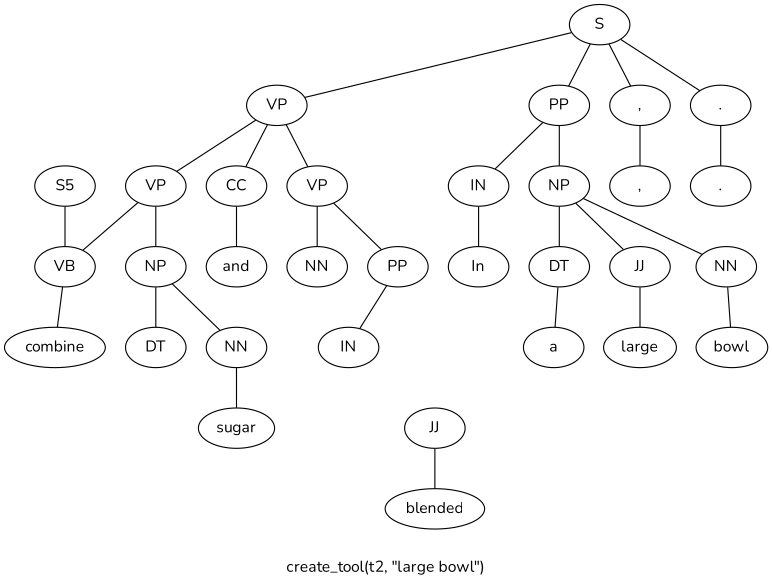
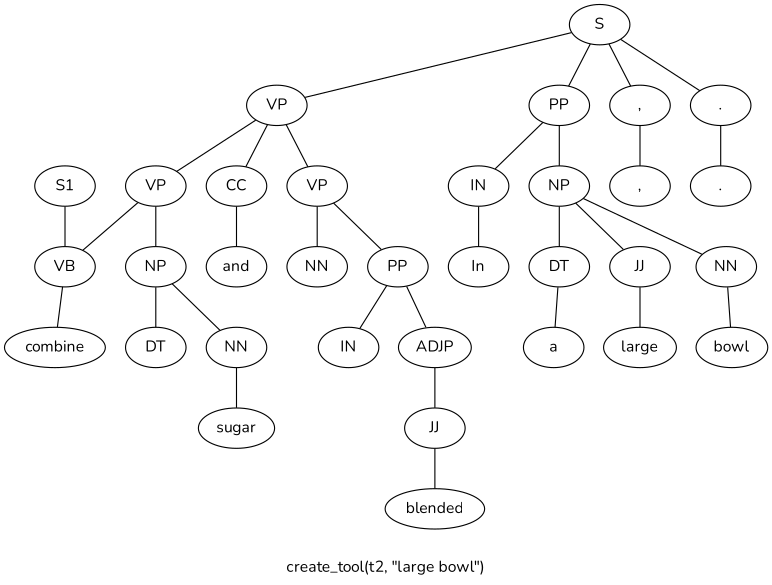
node "S5": label "S5" -> "S1"
node "ADJP": added
